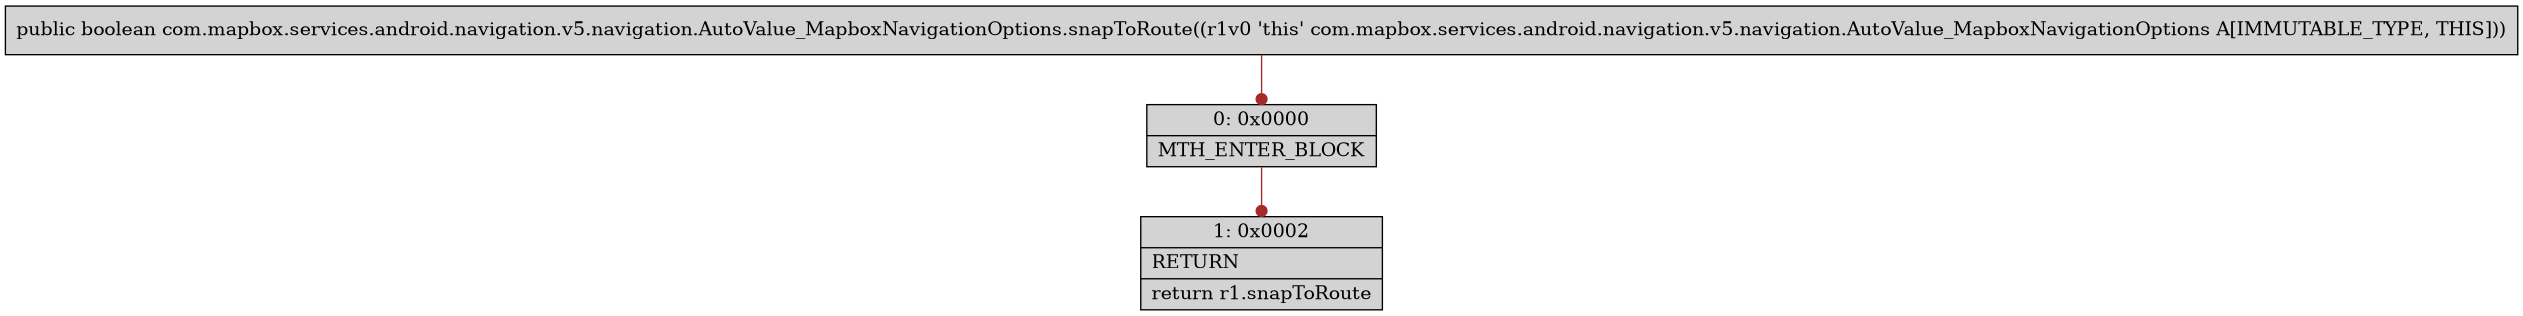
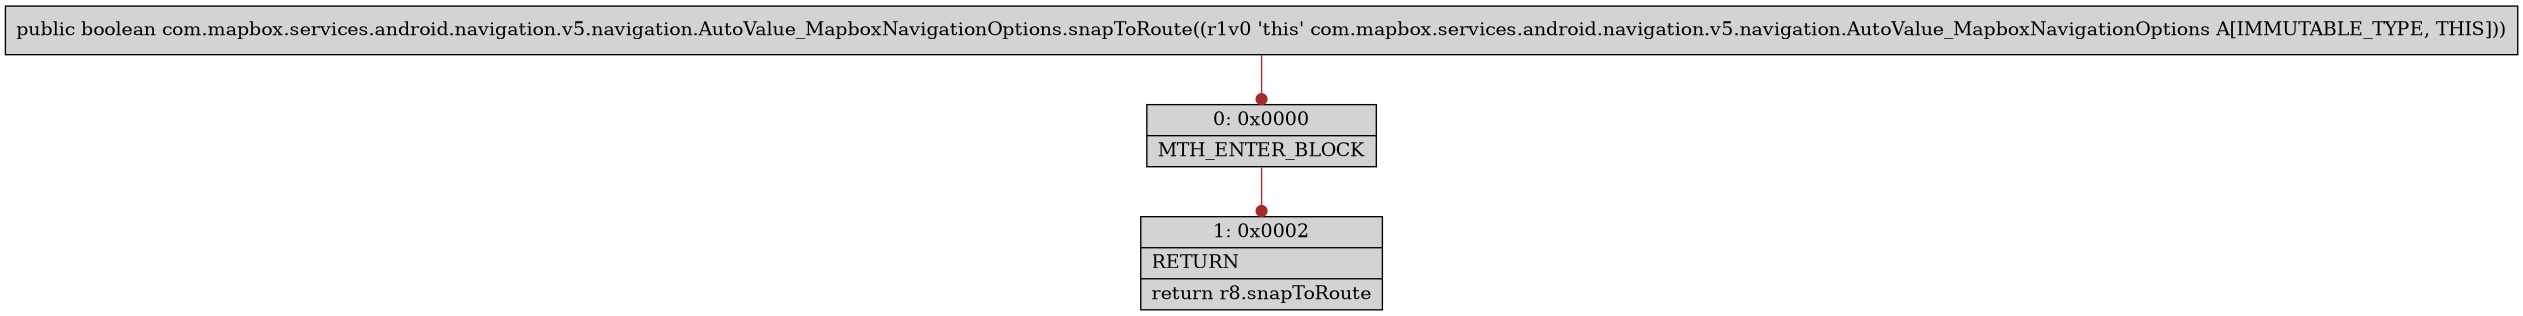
node "1: 0x0002": text "return r1.snapToRoute" -> "return r8.snapToRoute"
